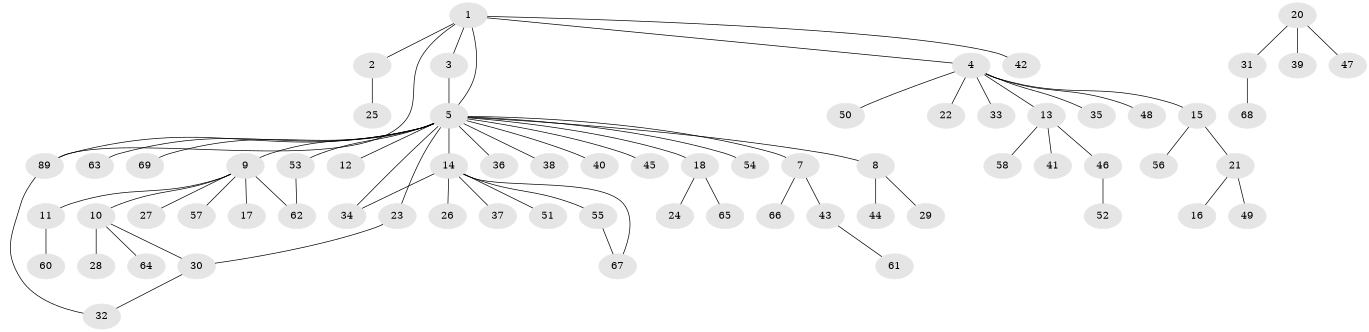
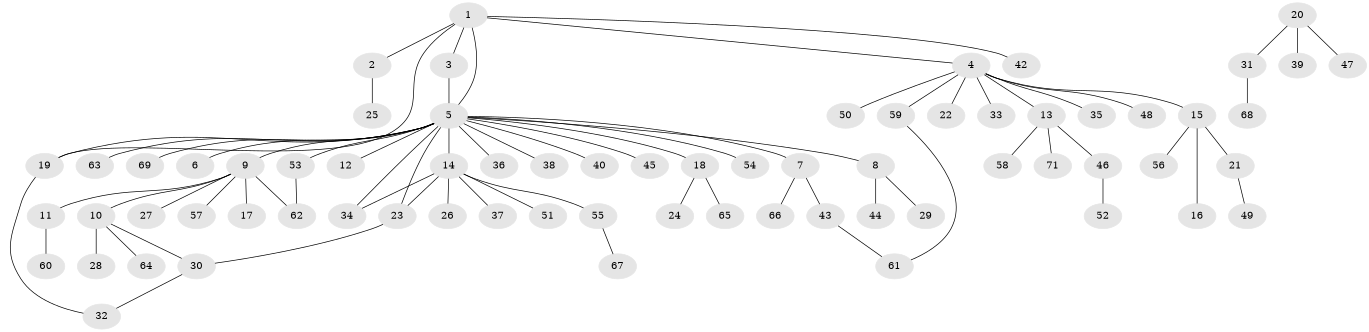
node "59": added
node "89": label "89" -> "19"
node "6": added
node "41": label "41" -> "71"
edge "14" -- "67": now "14" -- "23"
edge "21" -- "16": now "15" -- "16"
